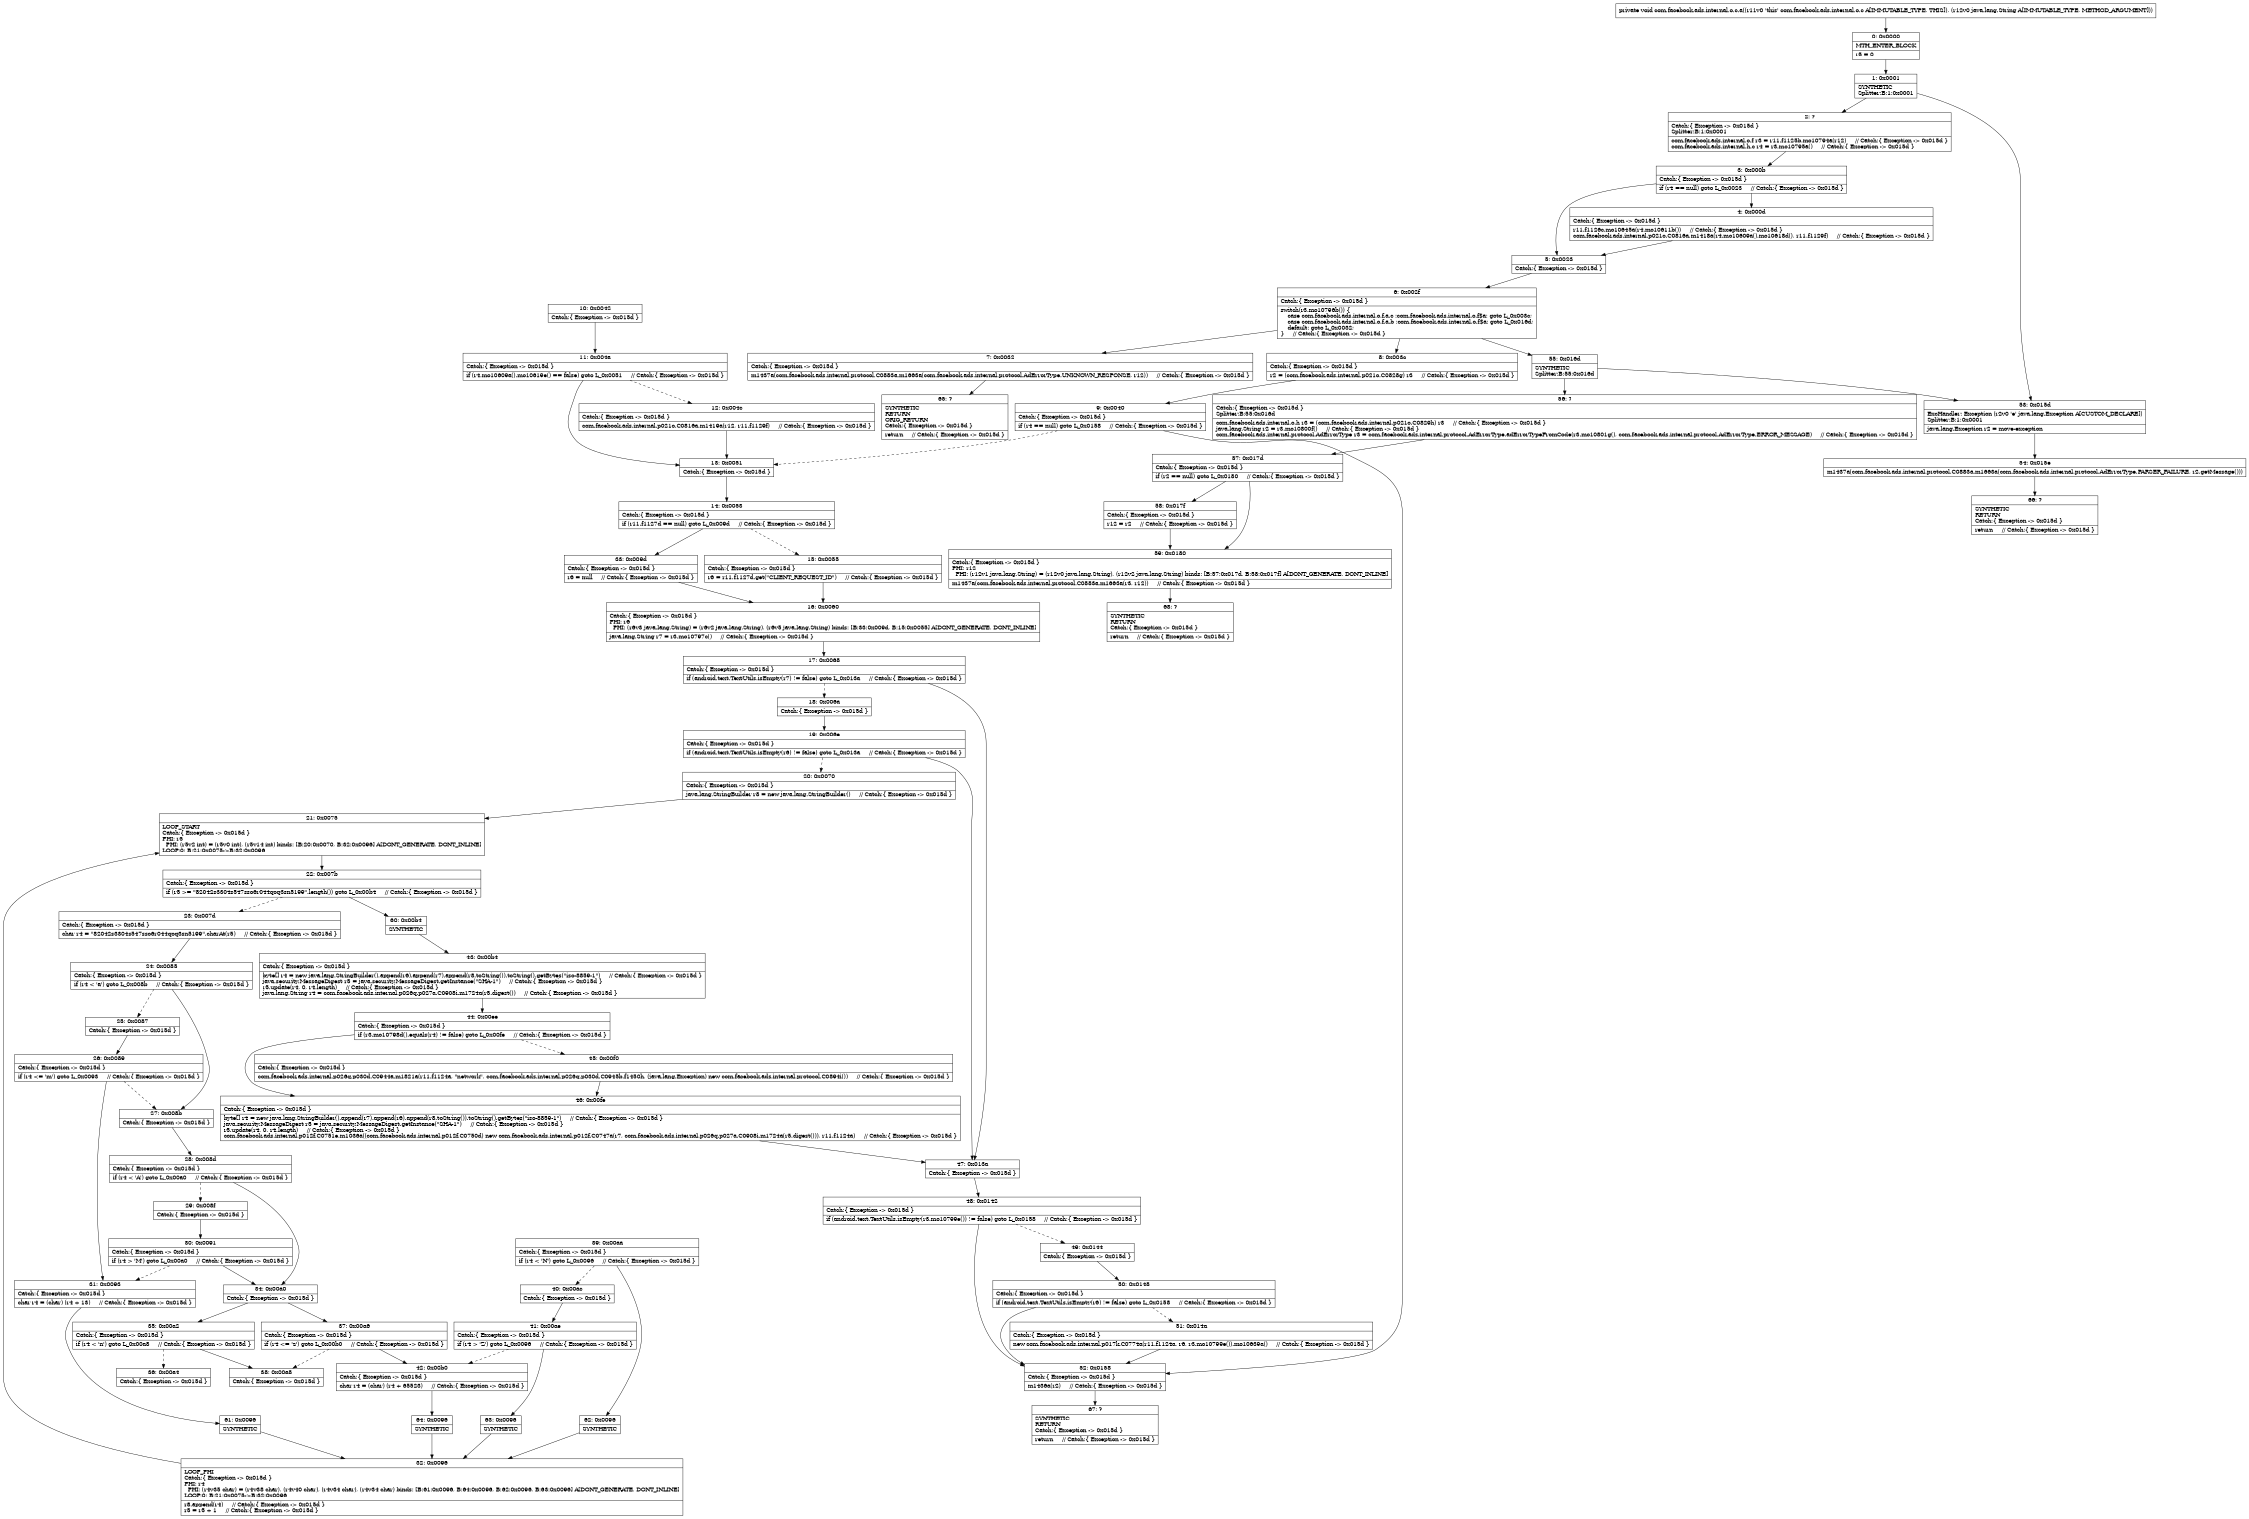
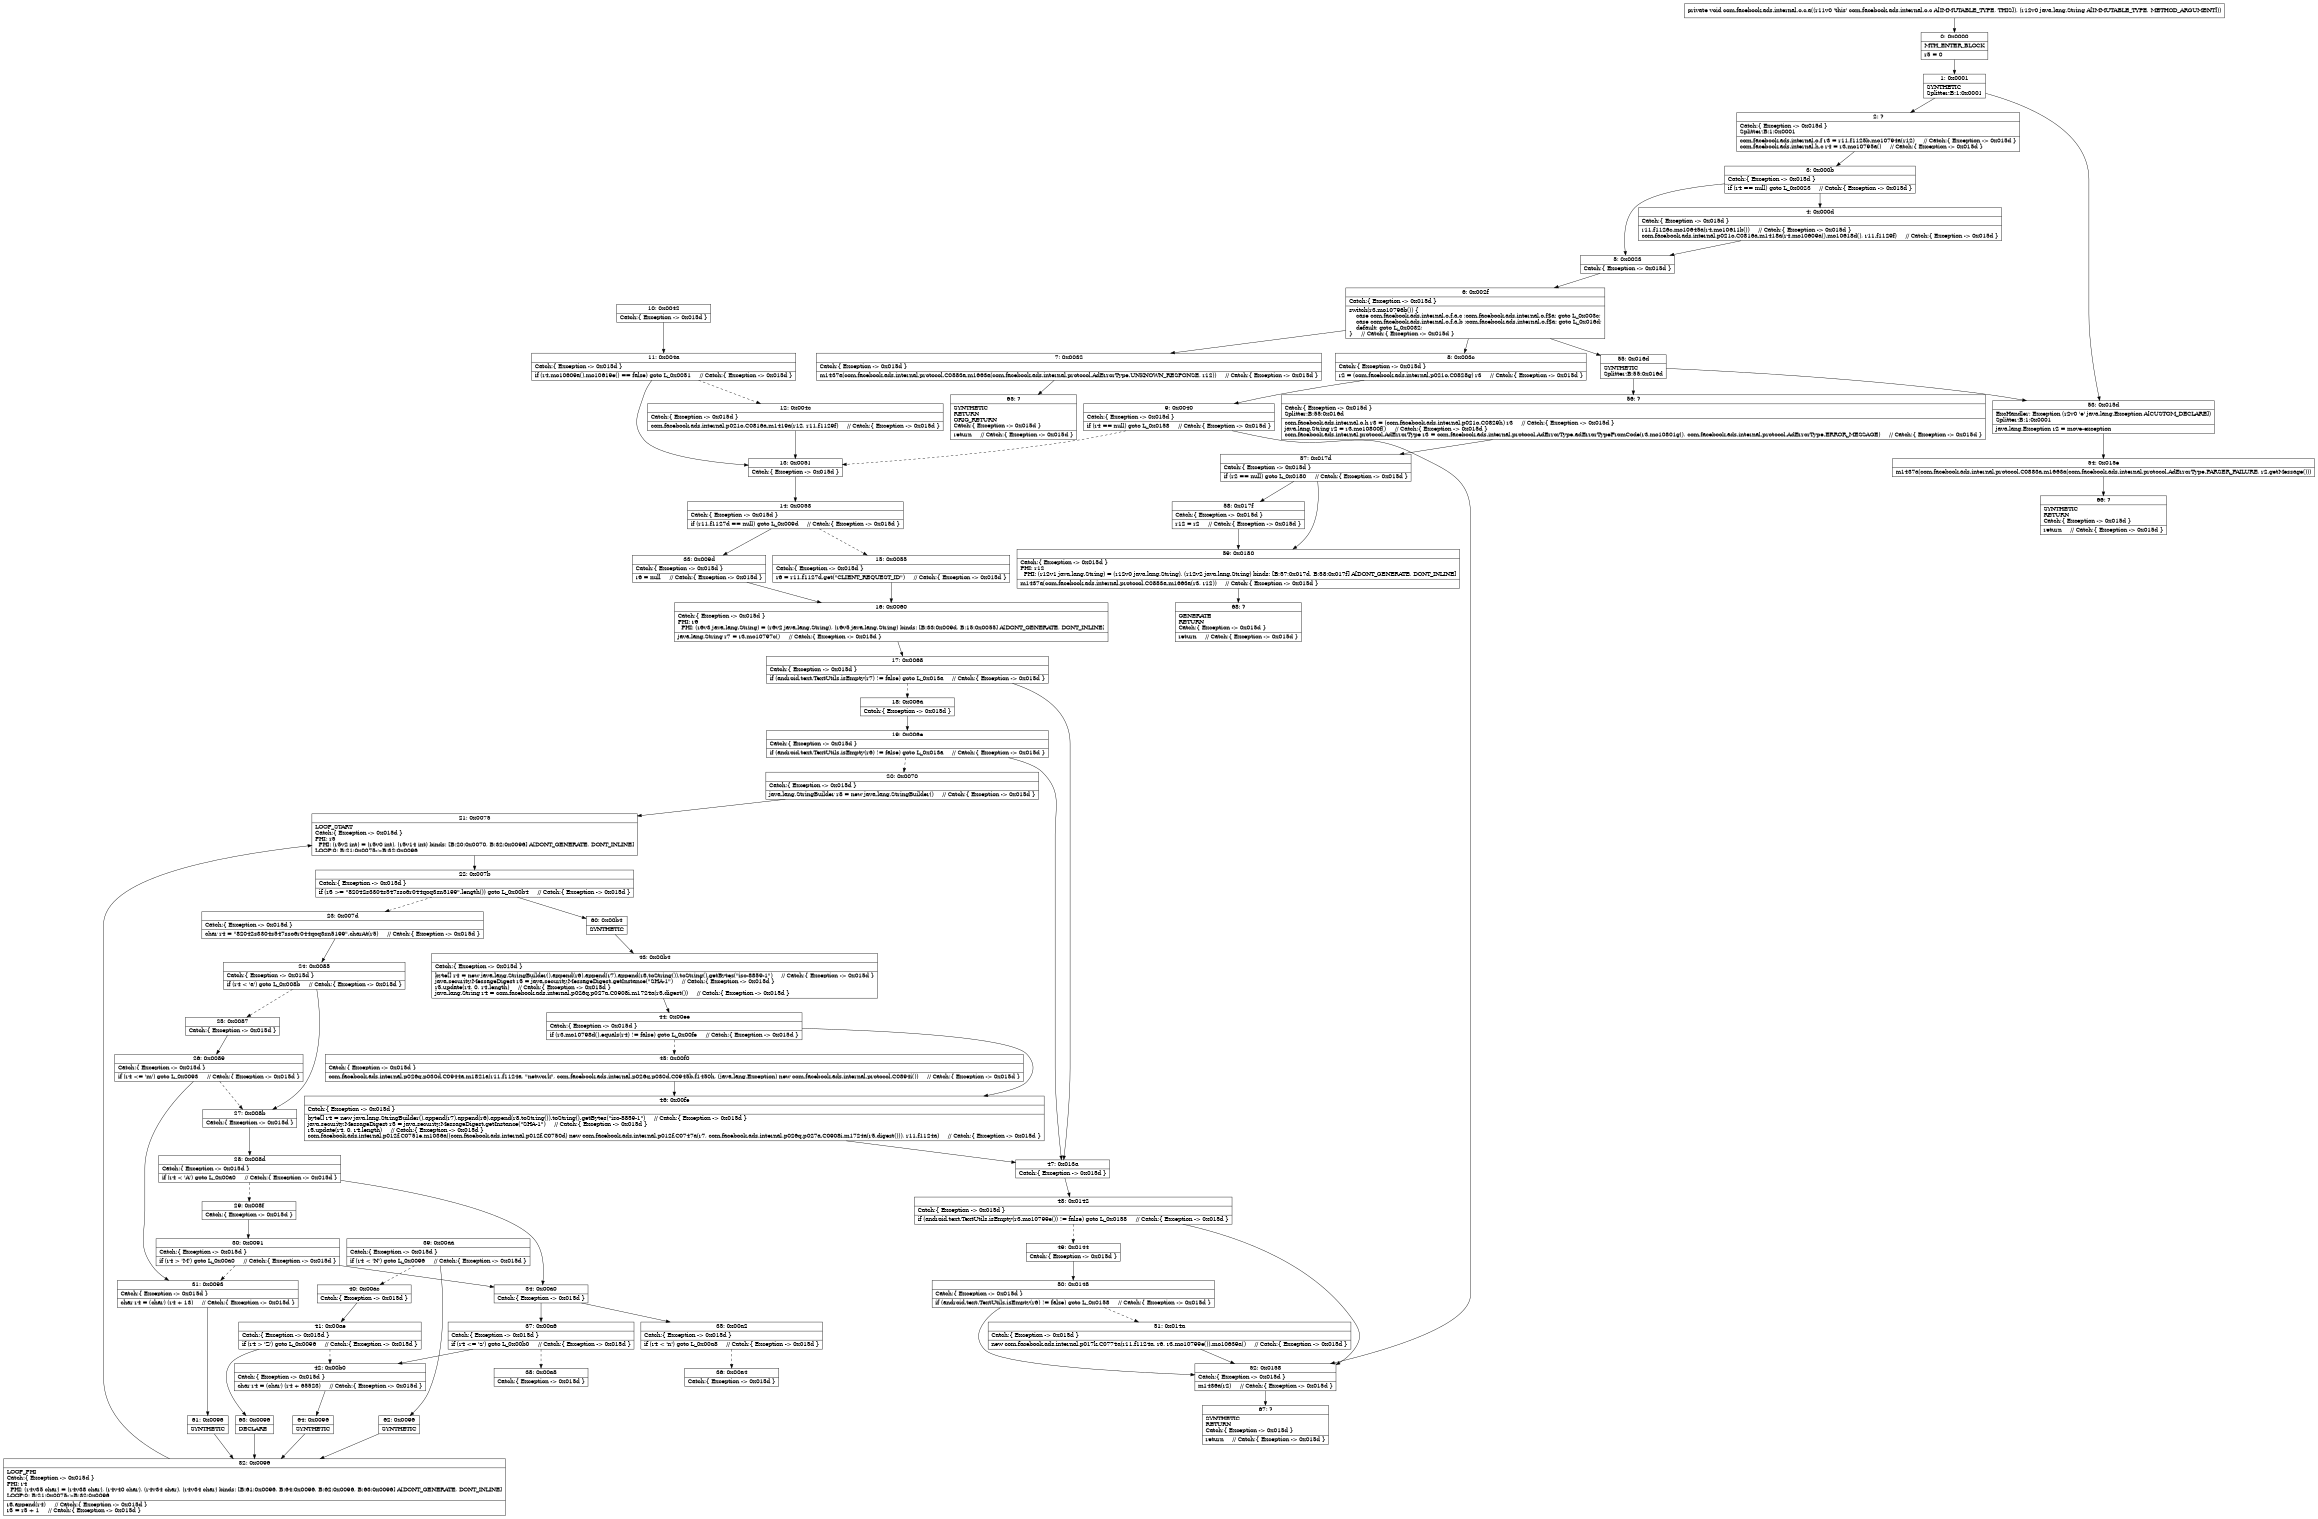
node "68: ?": text "SYNTHETIC" -> "GENERATE"
edge "35: 0x00a2" -> "38: 0x00a8": removed
node "63: 0x0096": text "SYNTHETIC" -> "DECLARE"
